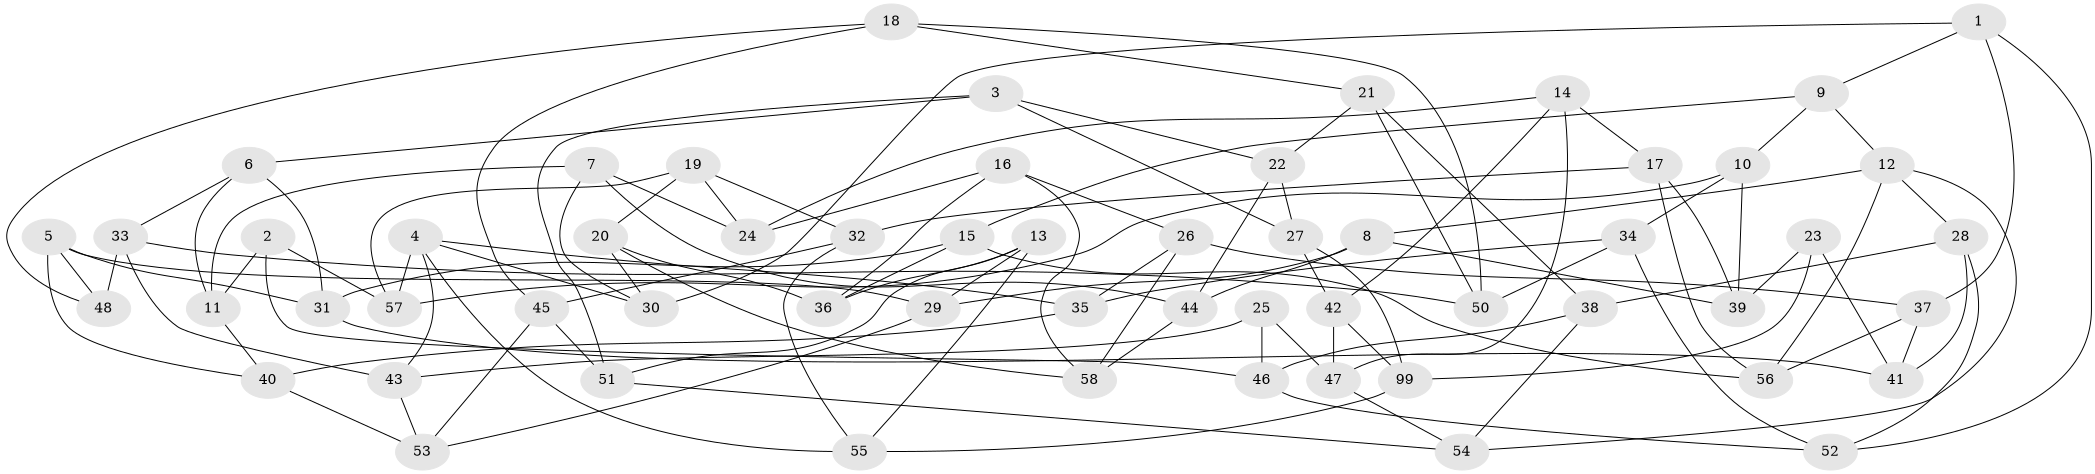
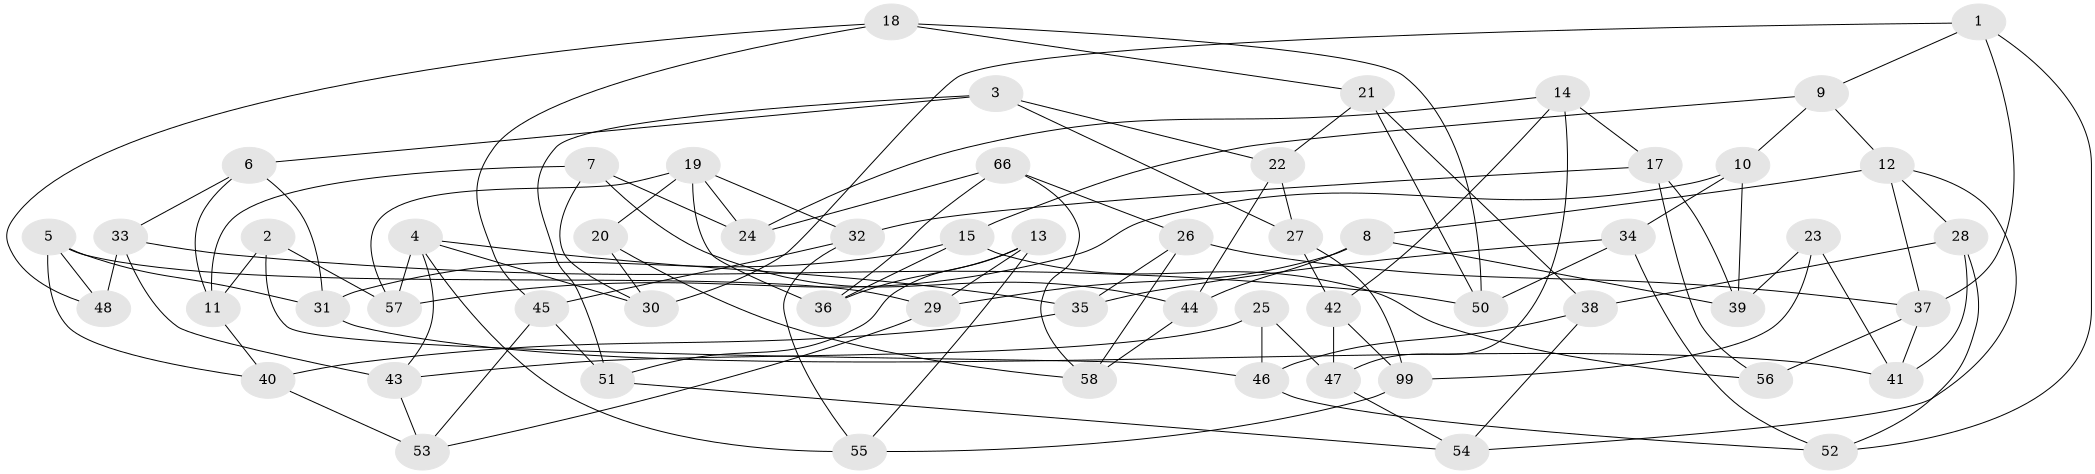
node "16": label "16" -> "66"
edge "12" -- "56": now "12" -- "37"
edge "20" -- "36": now "19" -- "36"
